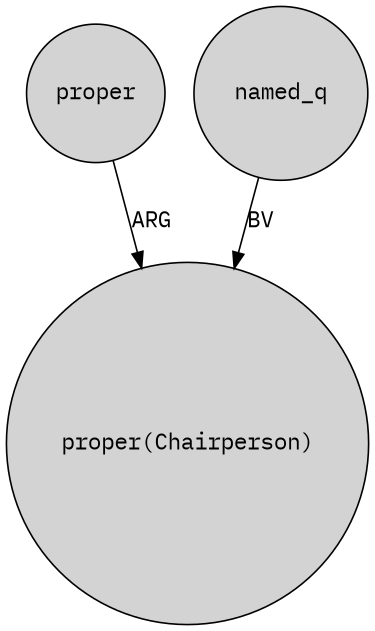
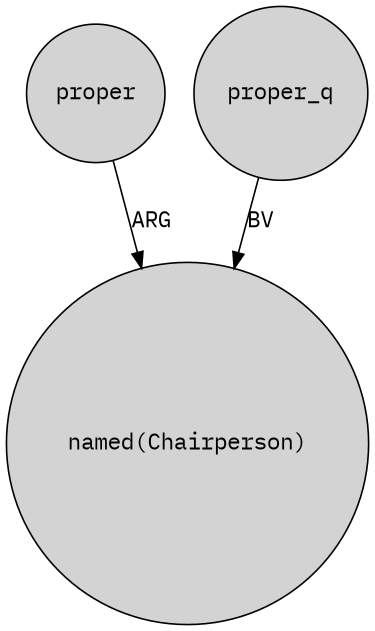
node "named_q": label "named_q" -> "proper_q"
node "proper(Chairperson)": label "proper(Chairperson)" -> "named(Chairperson)"
